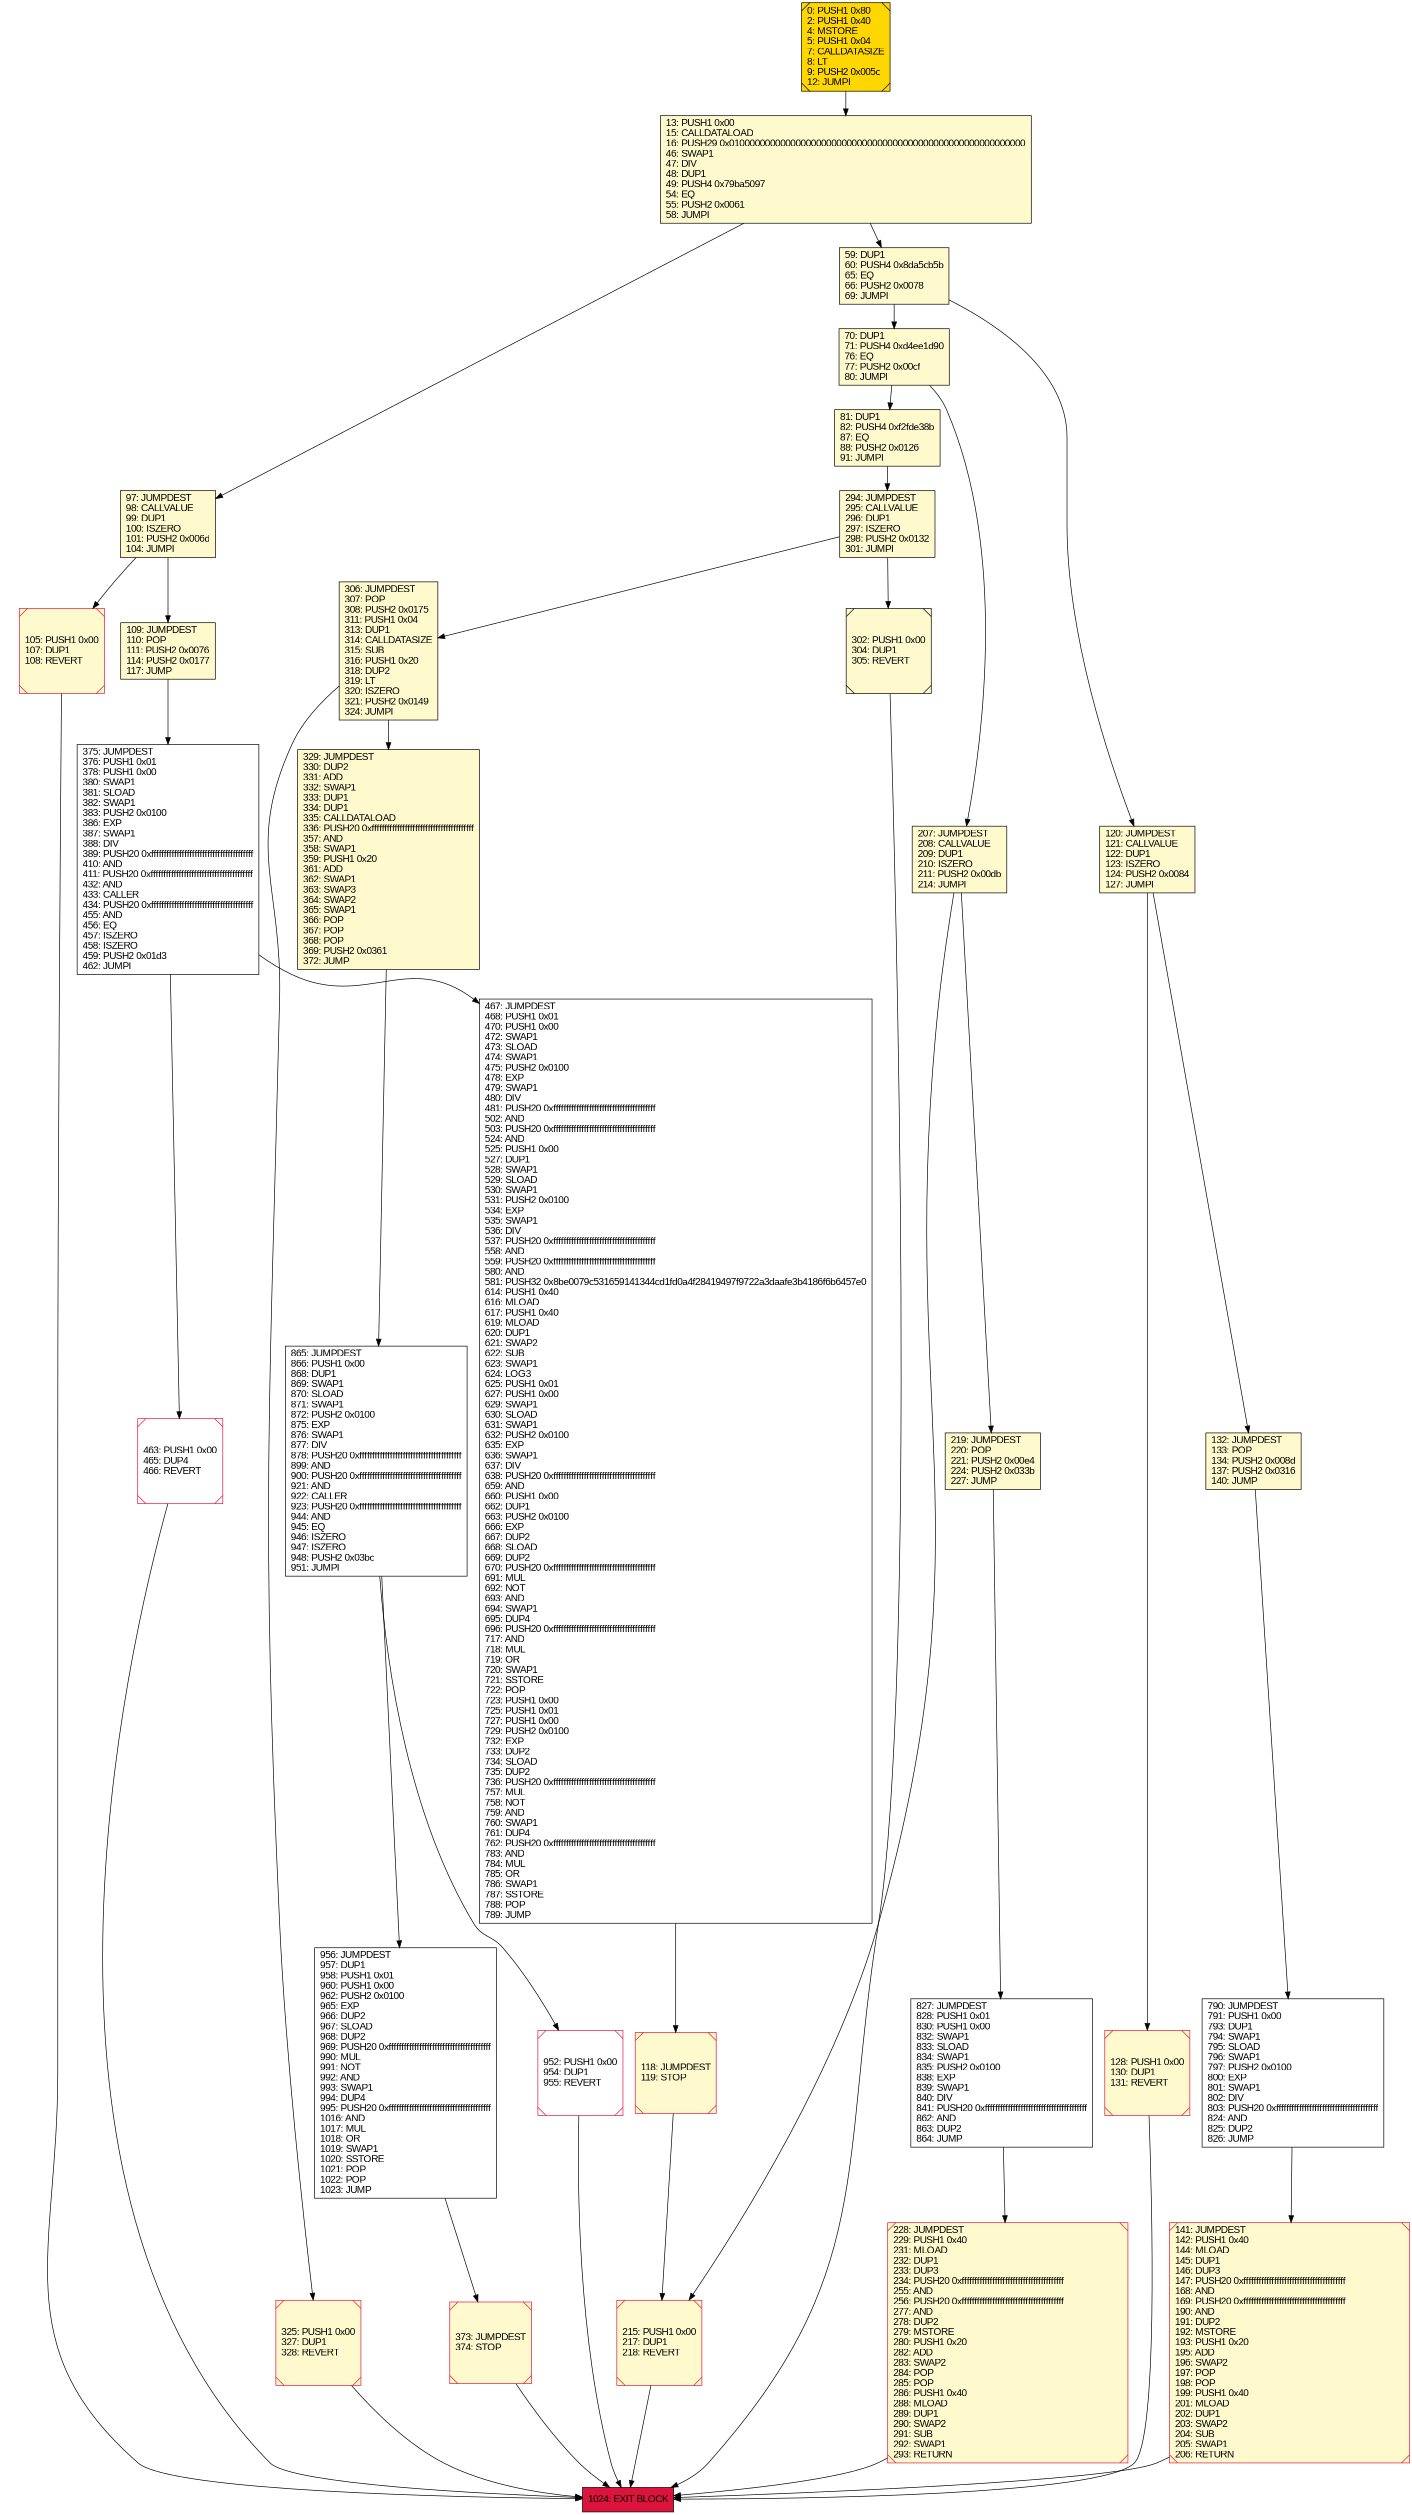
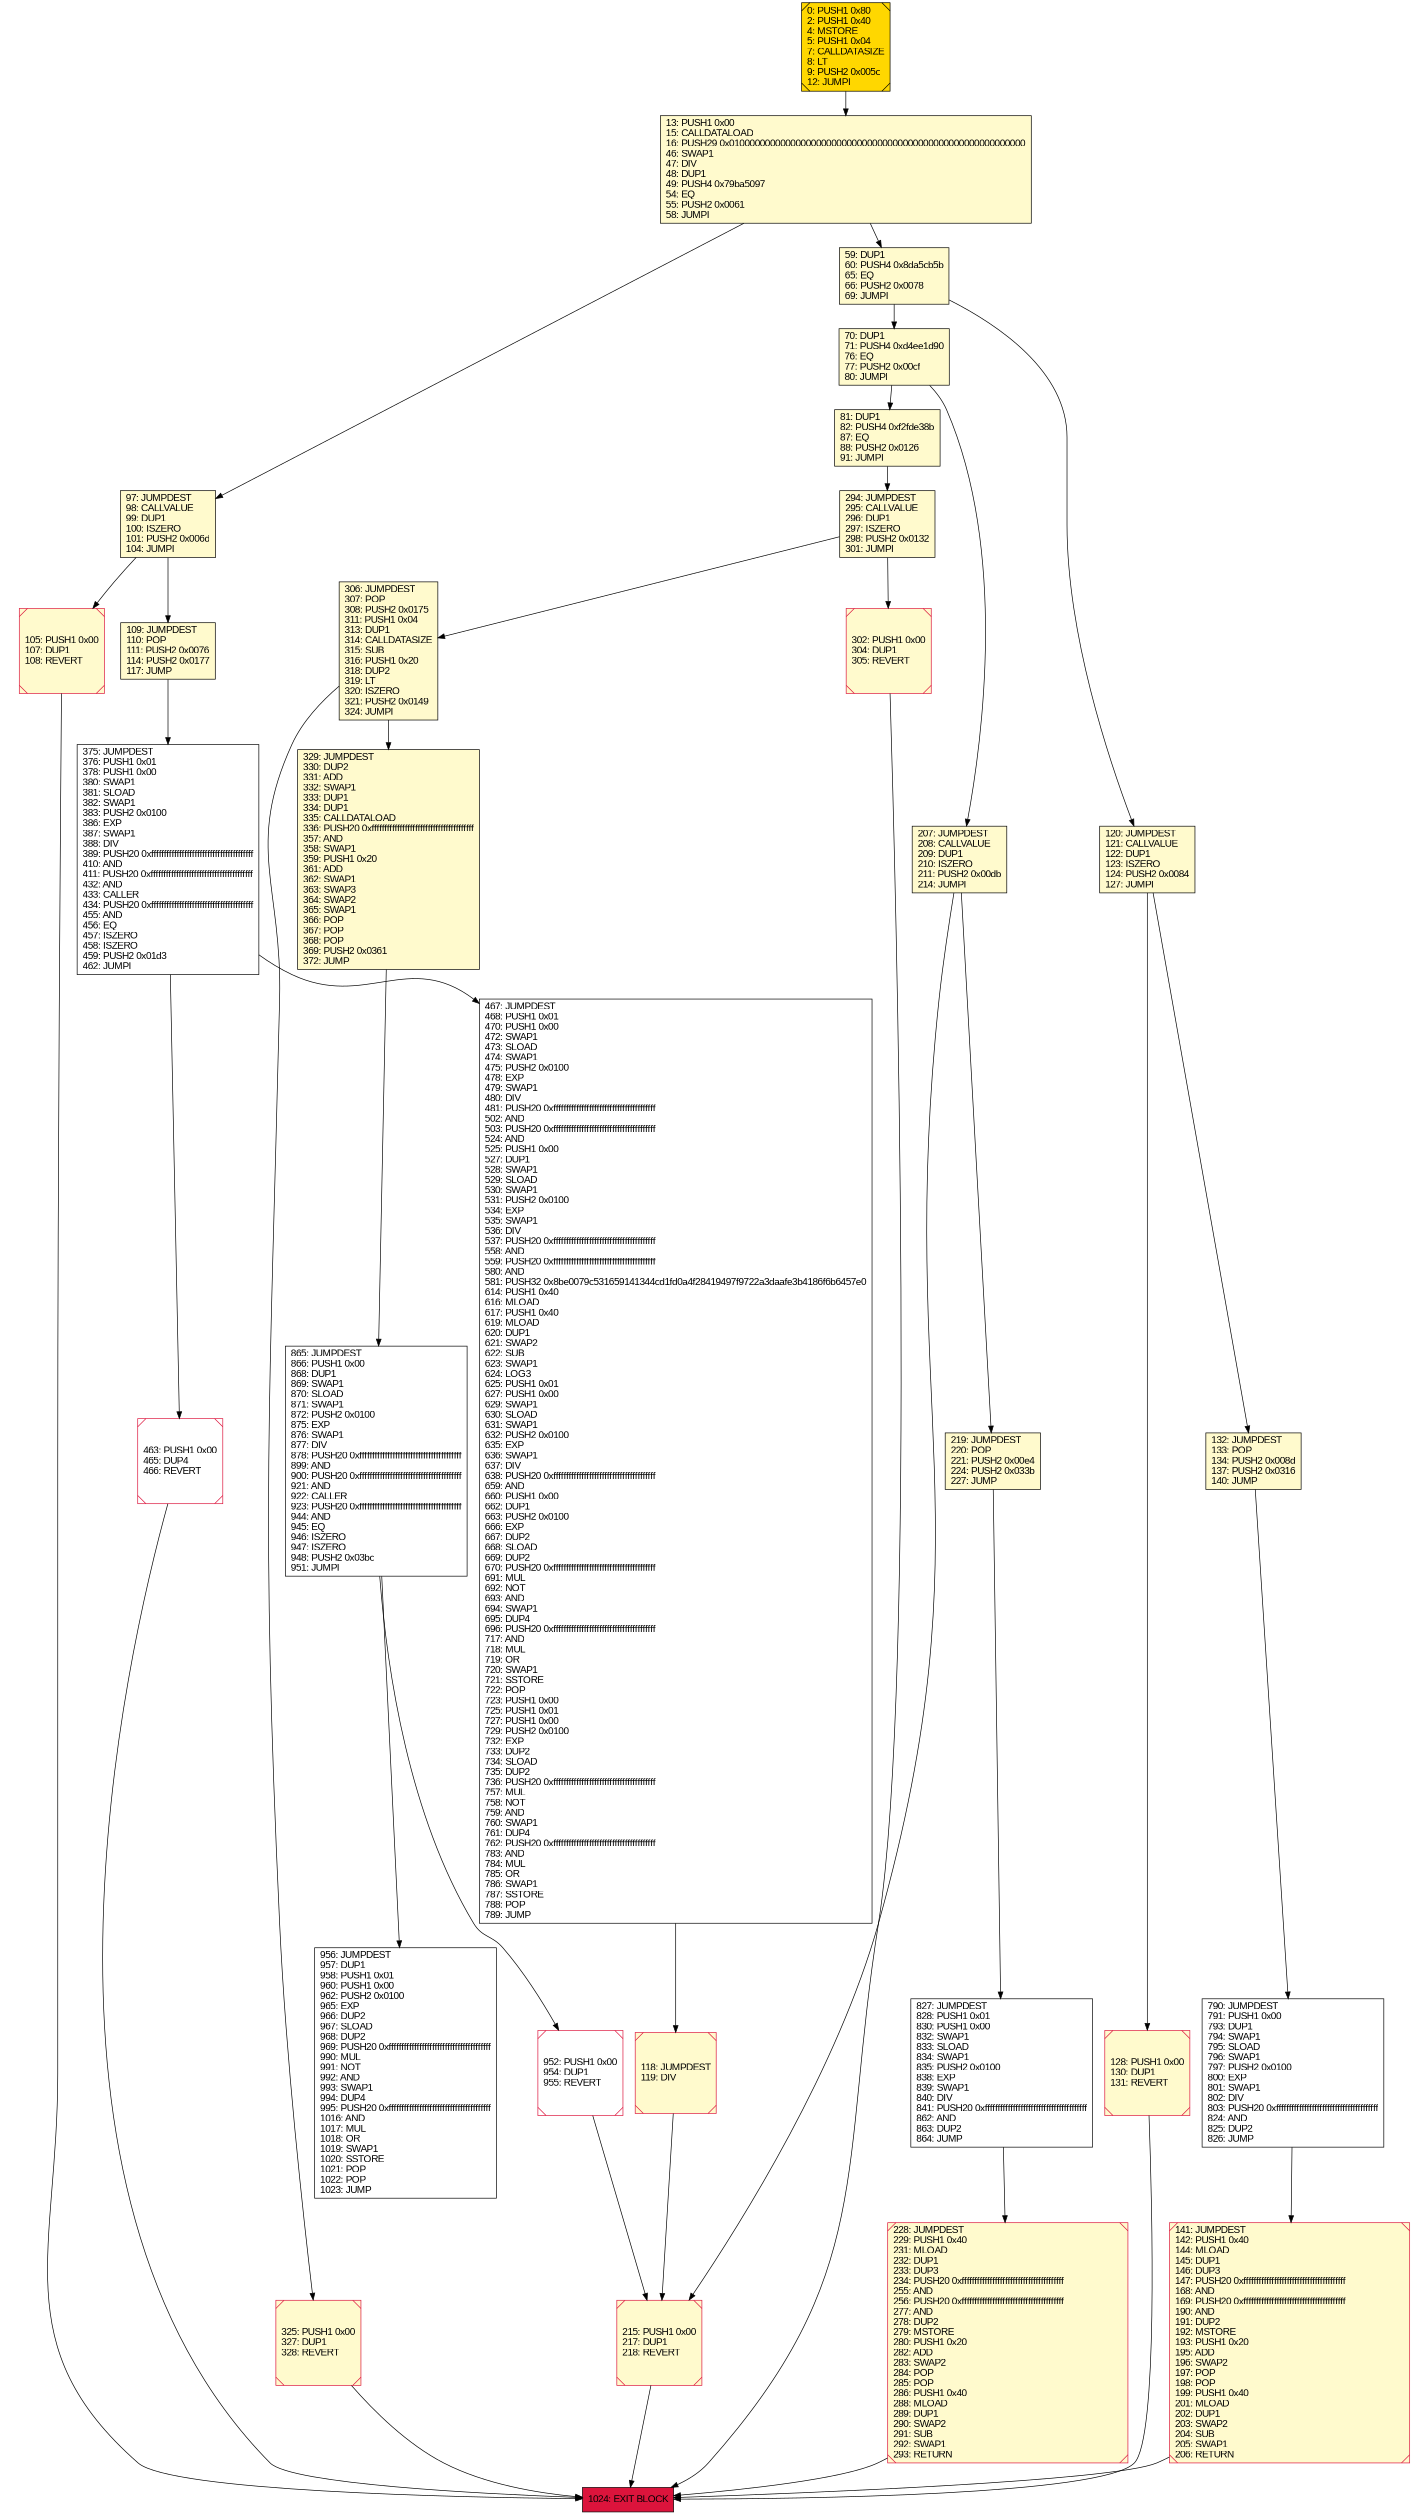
node "302: PUSH1 0x00 304: DUP1 305: REVERT": color black -> crimson
node "118: JUMPDEST 119: STOP": label "118: JUMPDEST 119: STOP" -> "118: JUMPDEST 119: DIV"
edge "952: PUSH1 0x00 954: DUP1 955: REVERT" -> "1024: EXIT BLOCK": now "952: PUSH1 0x00 954: DUP1 955: REVERT" -> "215: PUSH1 0x00 217: DUP1 218: REVERT"
node "373: JUMPDEST 374: STOP": removed
